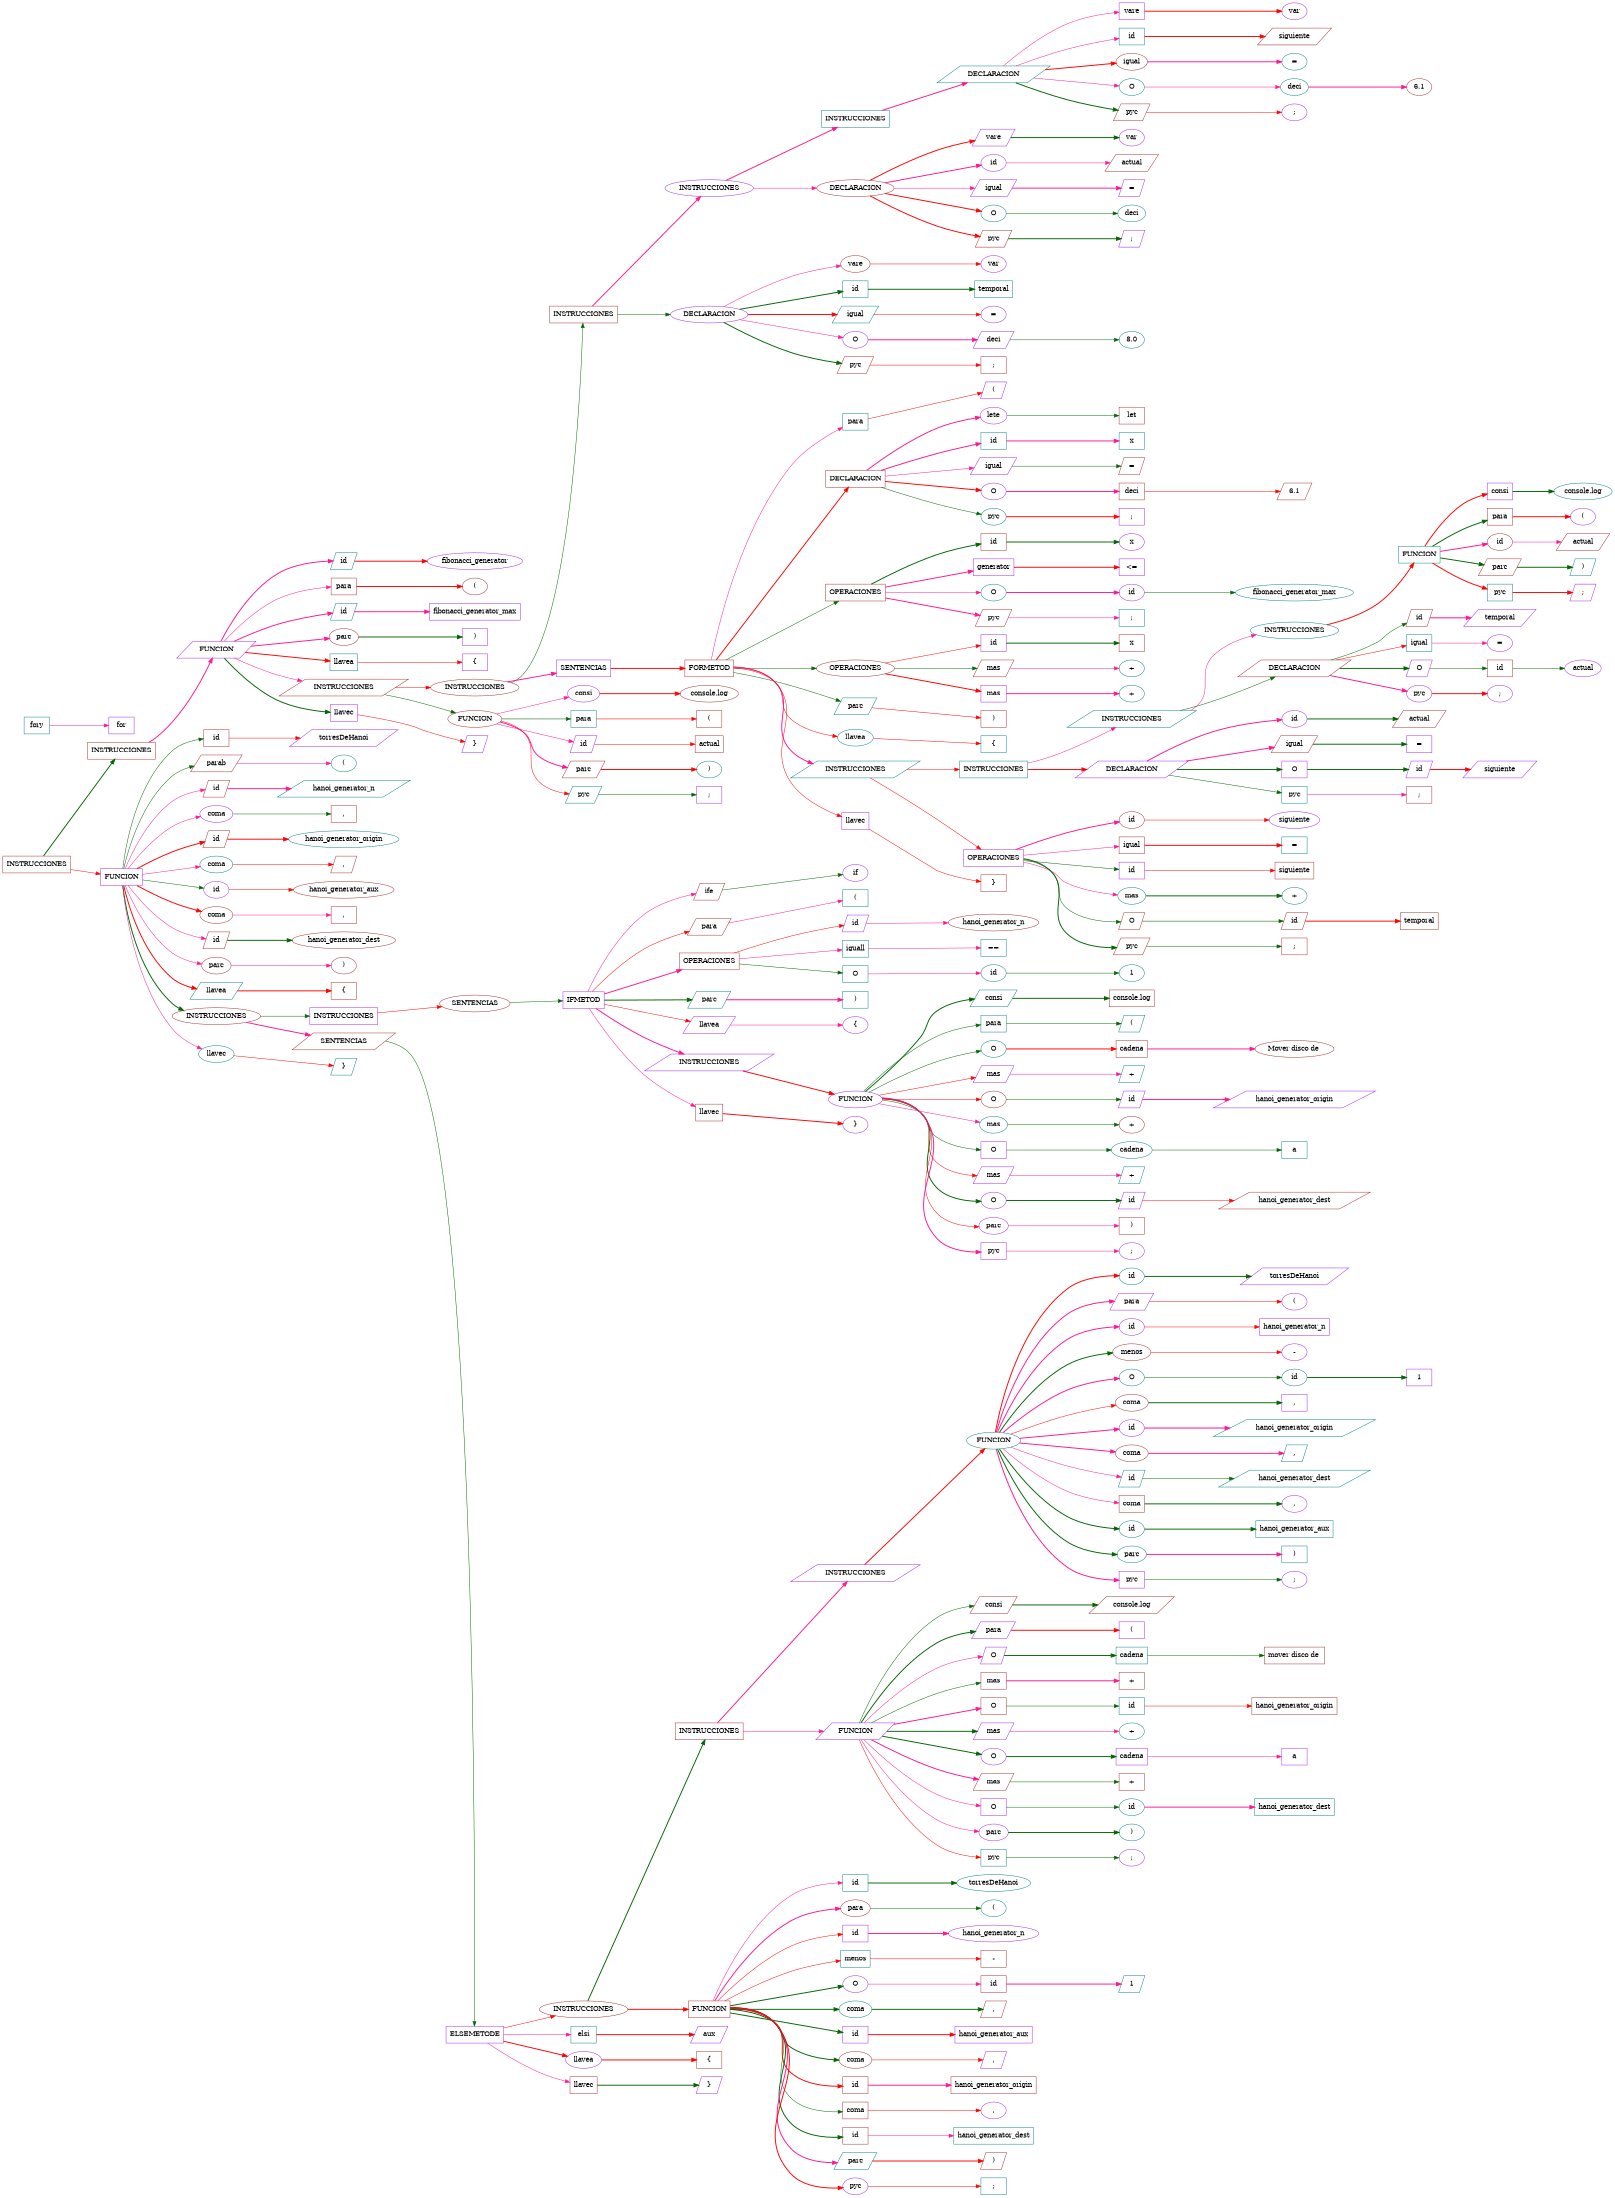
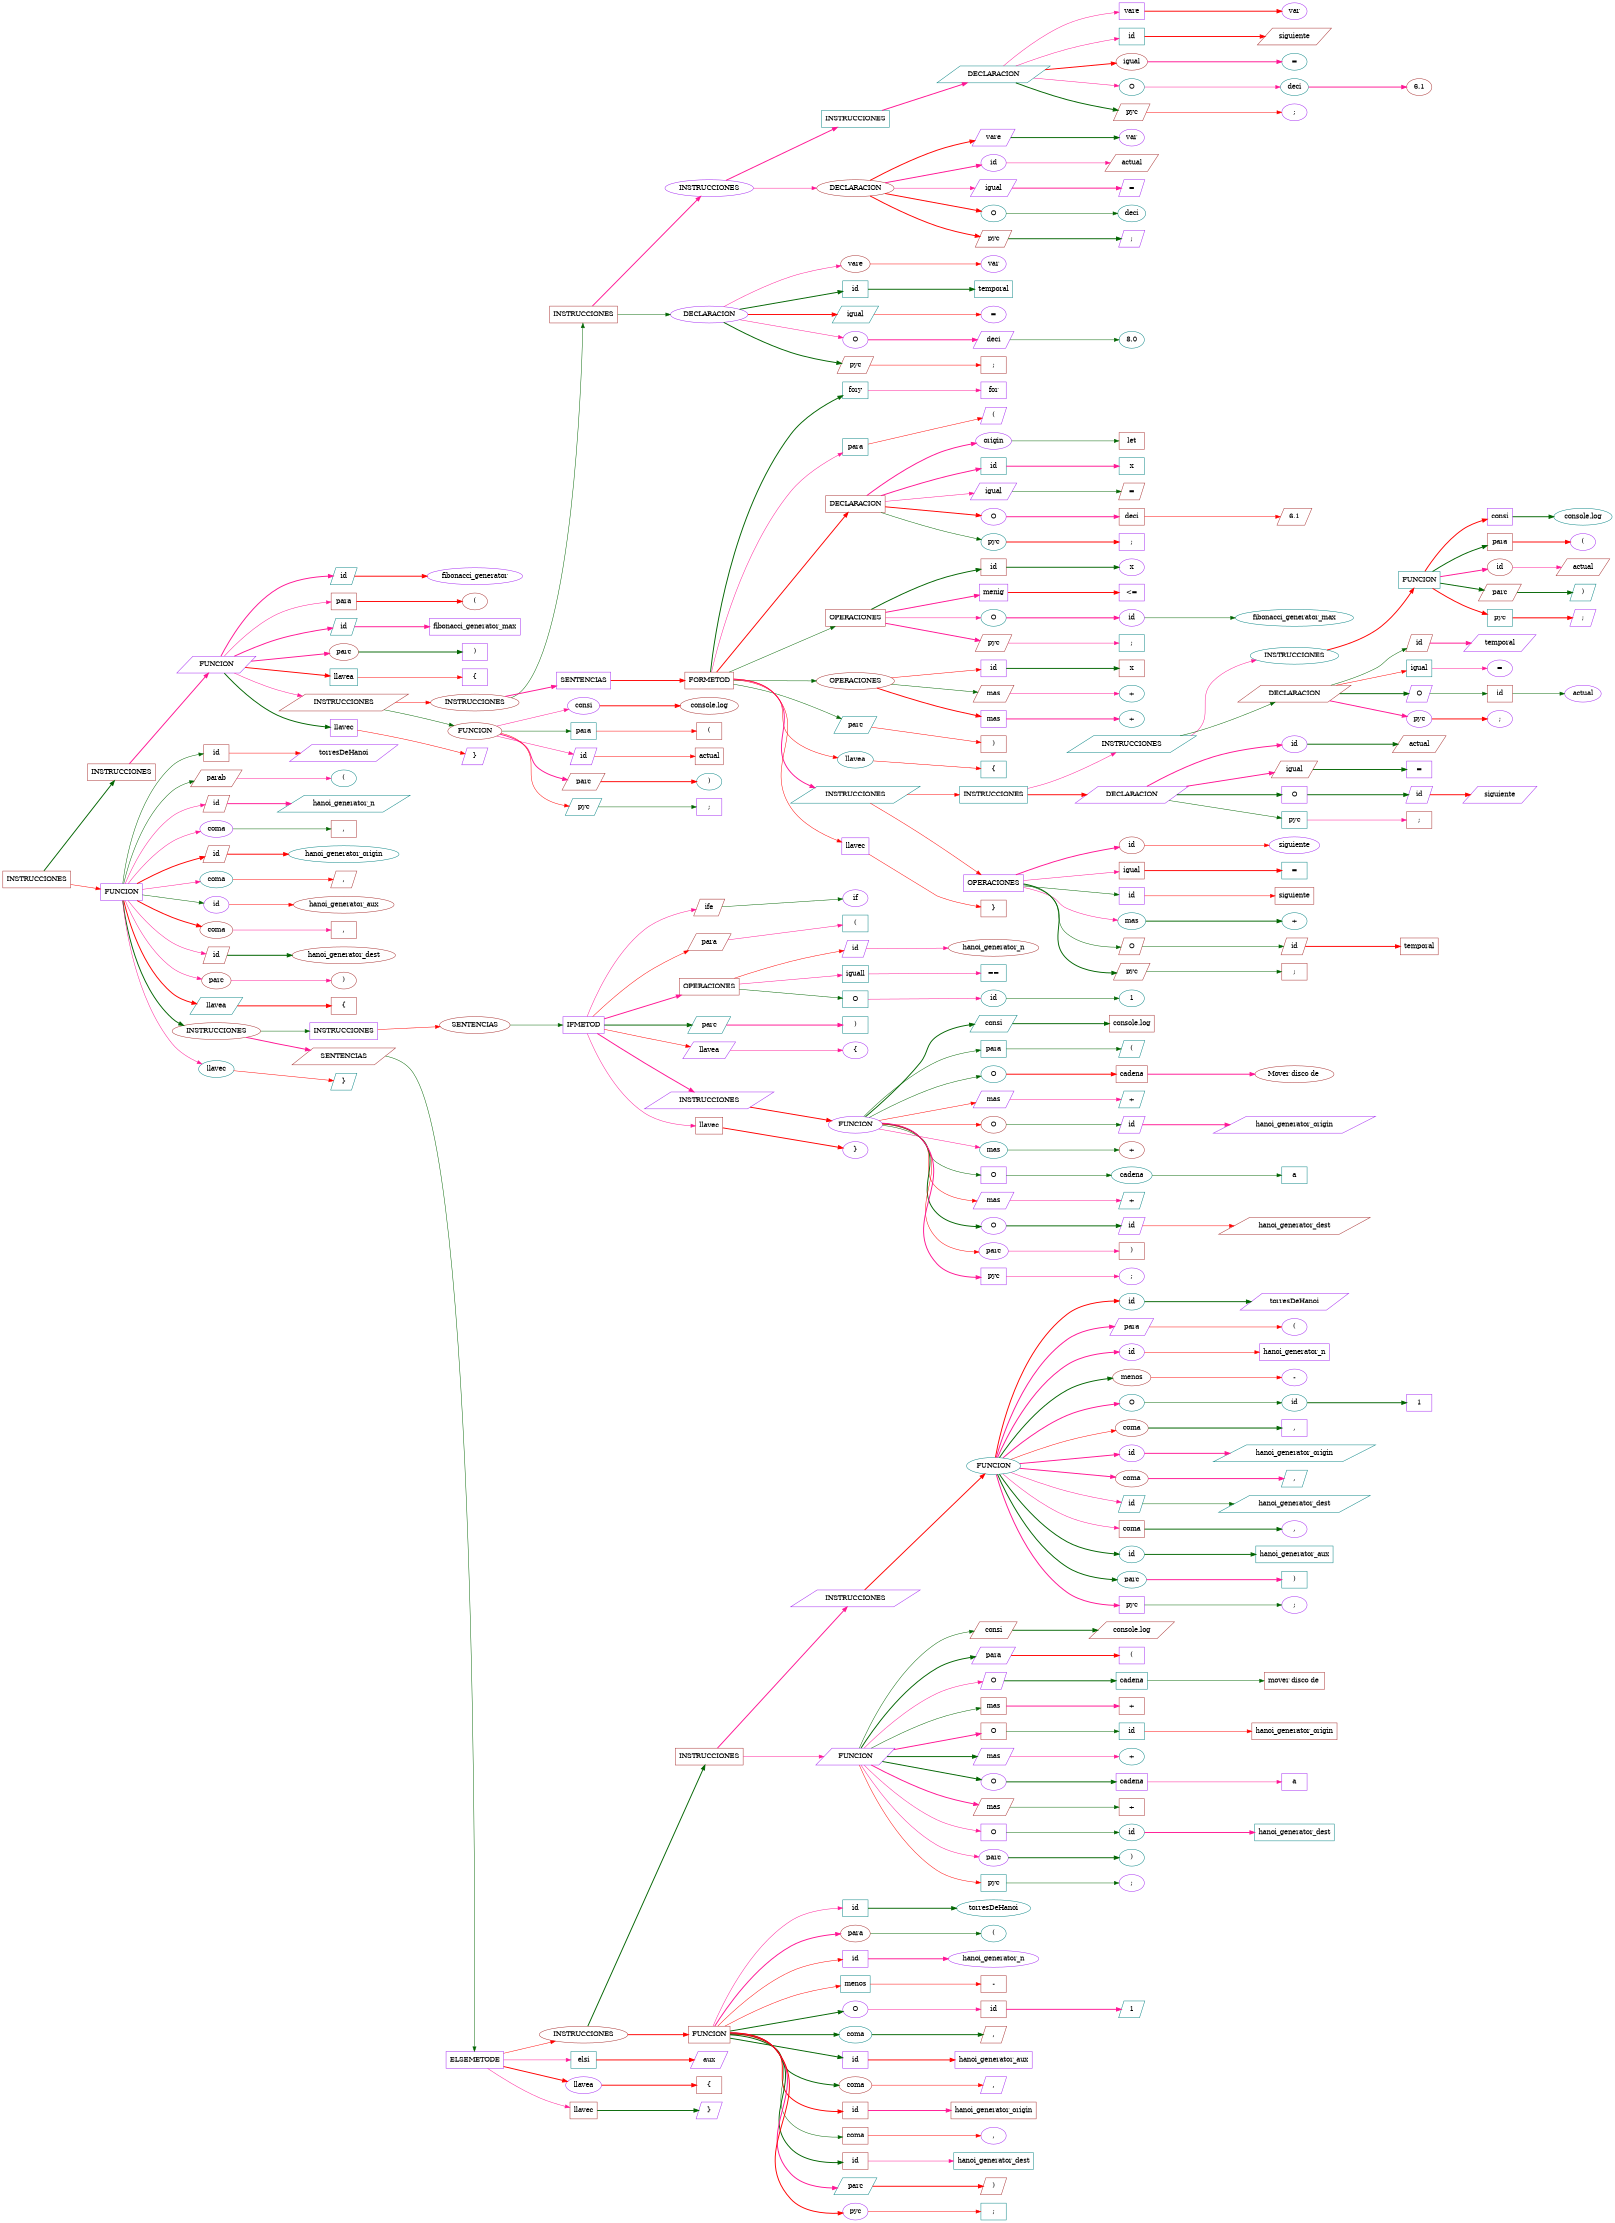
node "lete": label "lete" -> "origin"
edge "FORMETOD" -> "fory": added
node "generator": label "generator" -> "menig"
